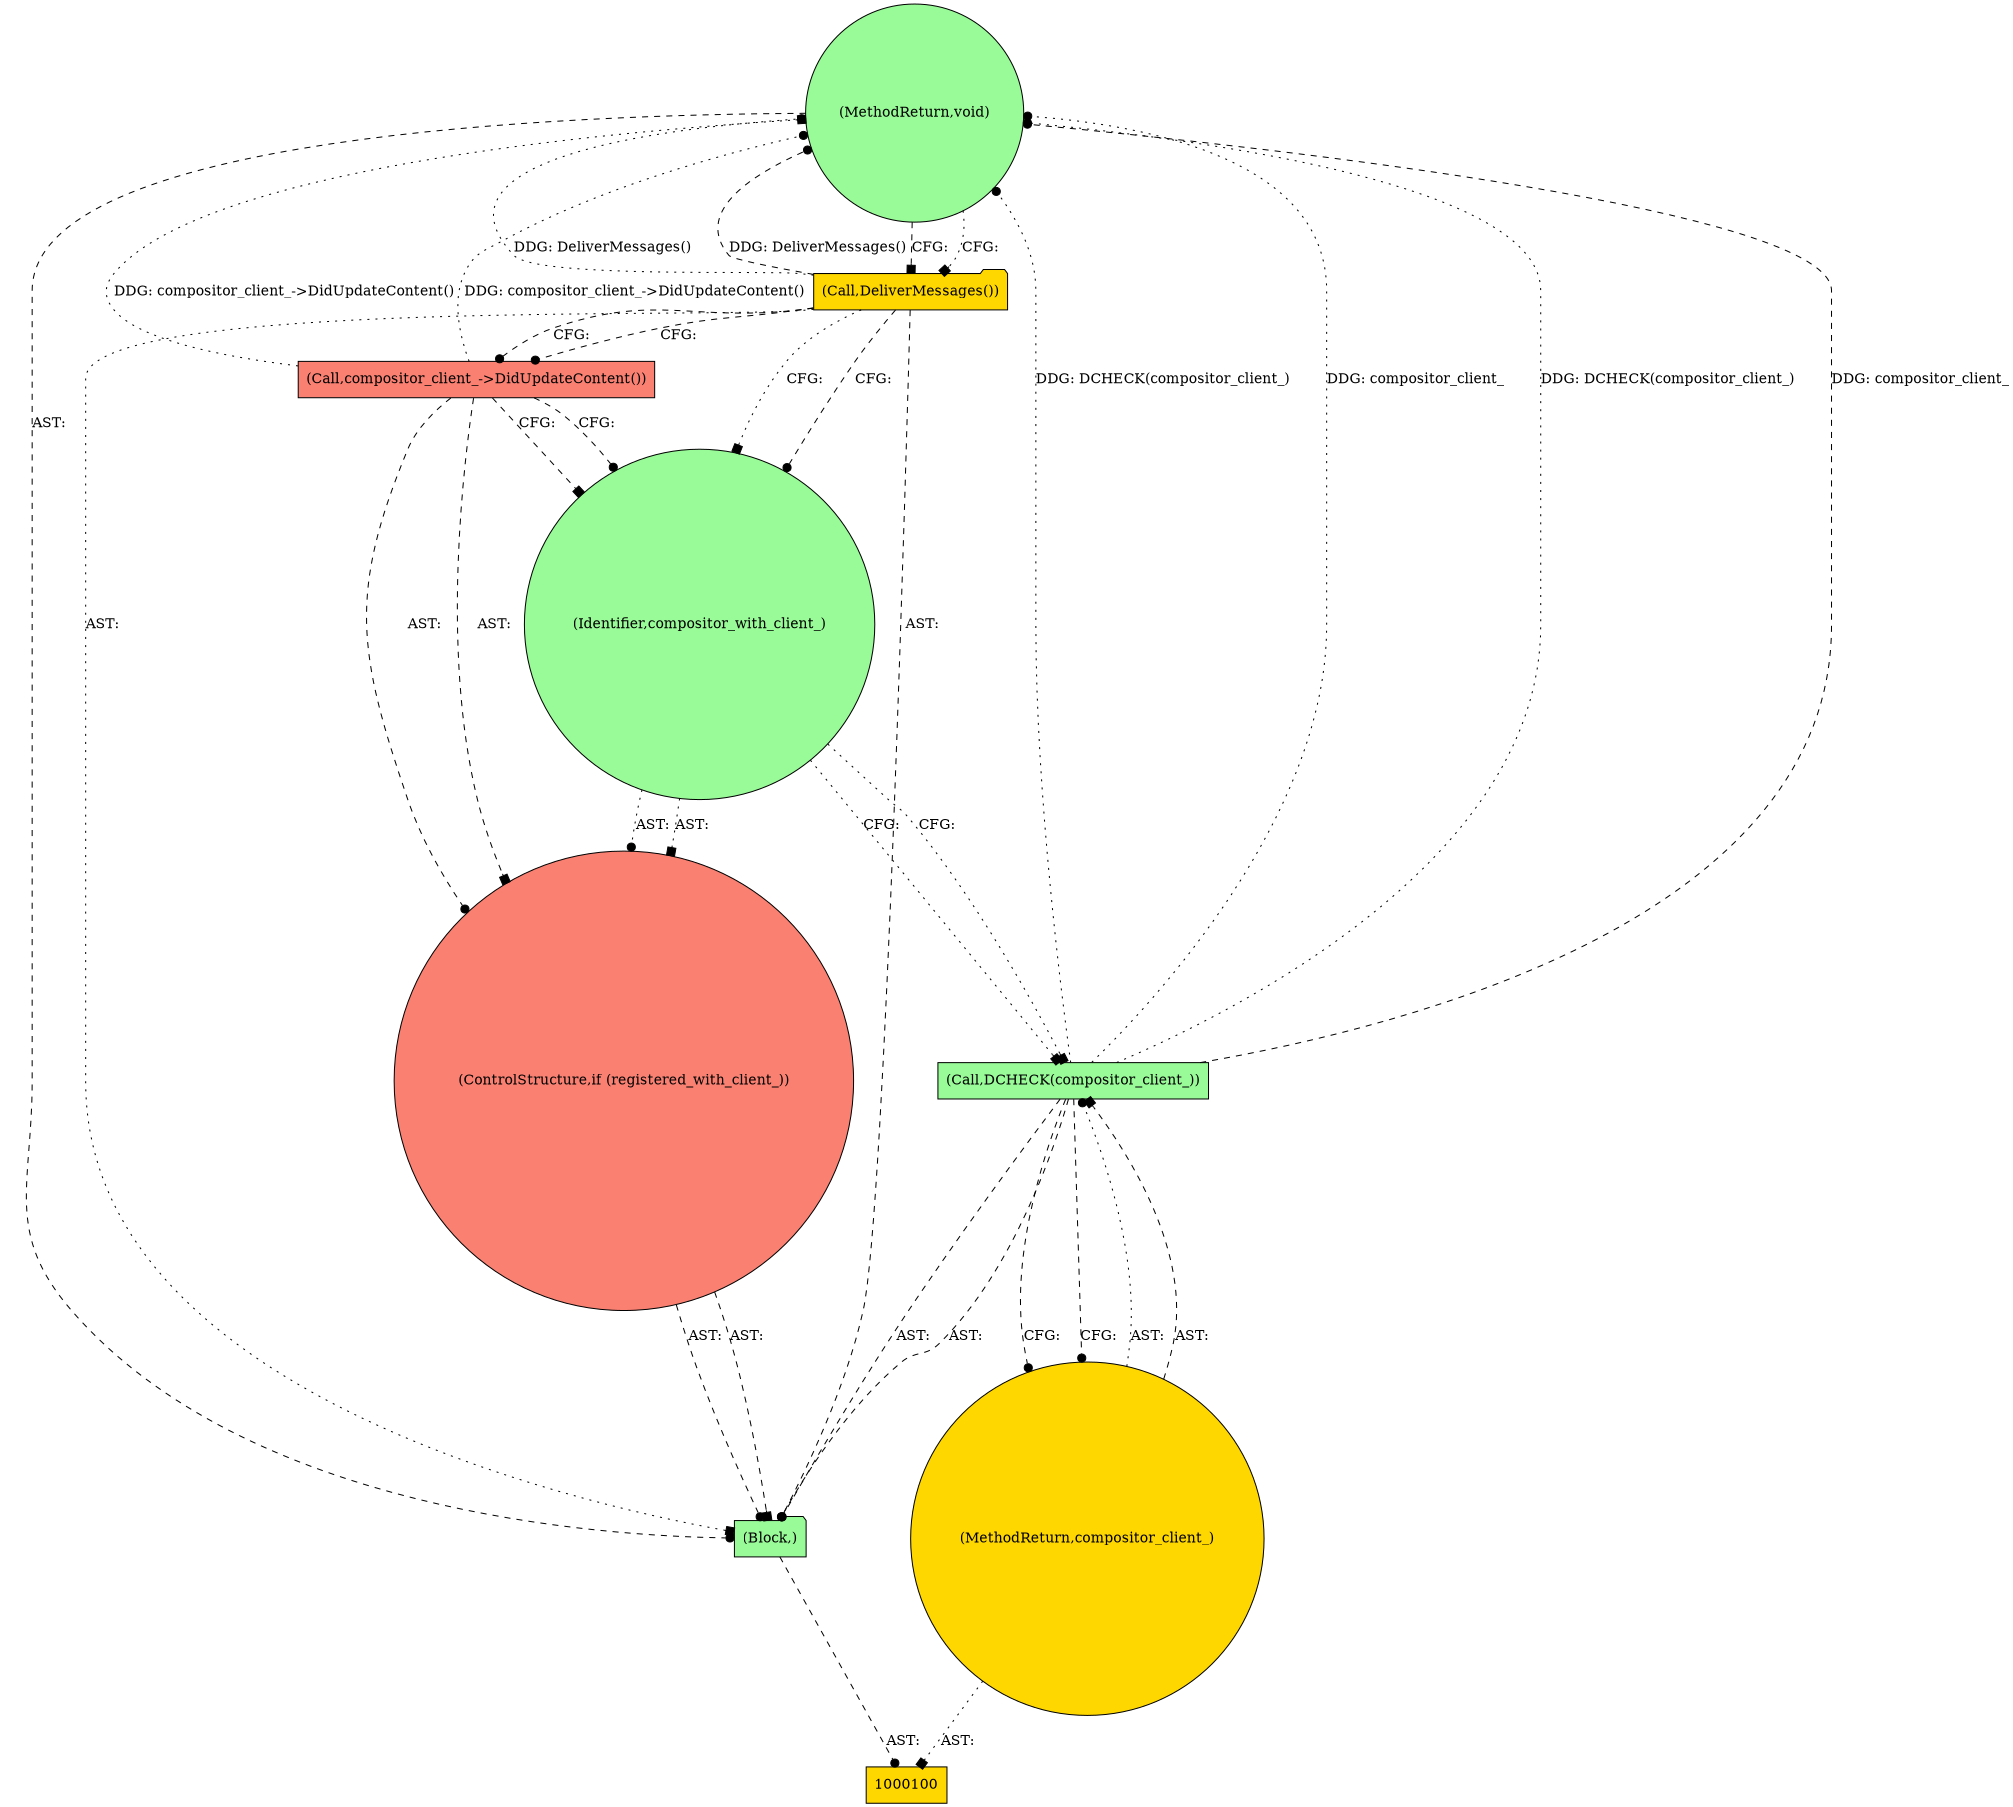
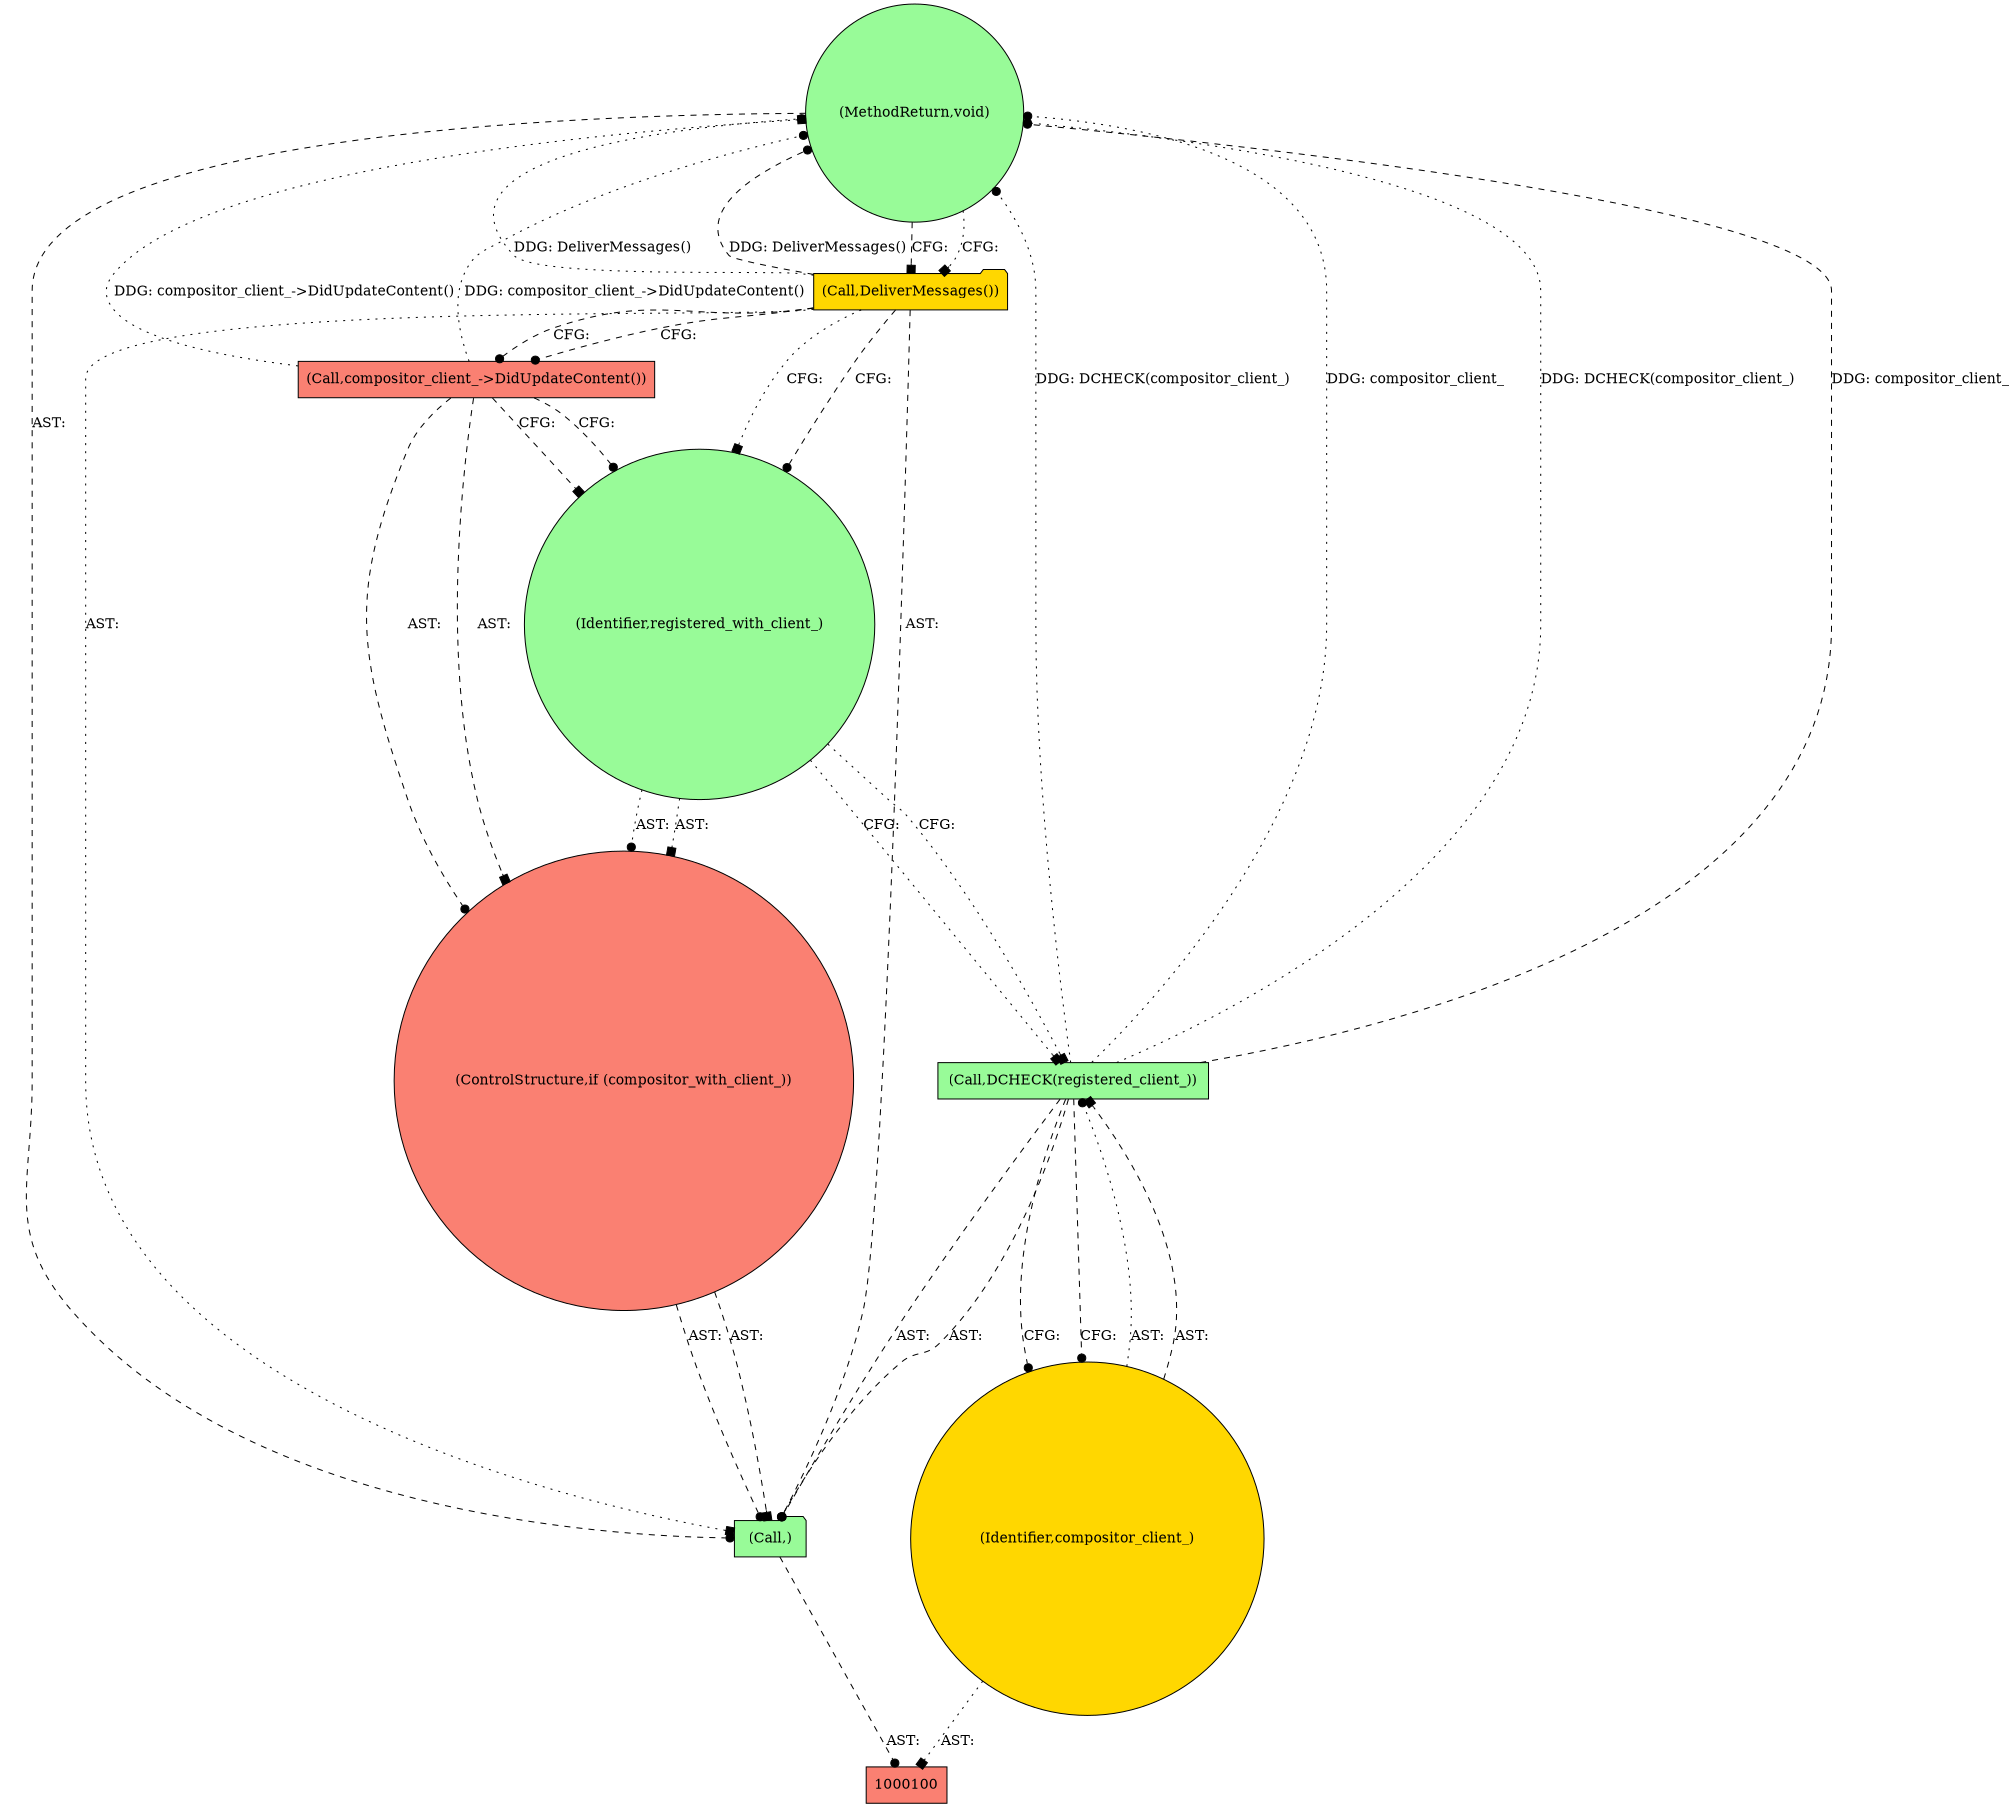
node "(Identifier,compositor_with_client_)": label "(Identifier,compositor_with_client_)" -> "(Identifier,registered_with_client_)"
node "(ControlStructure,if (registered_with_client_))": label "(ControlStructure,if (registered_with_client_))" -> "(ControlStructure,if (compositor_with_client_))"
node "(Call,DCHECK(compositor_client_))": label "(Call,DCHECK(compositor_client_))" -> "(Call,DCHECK(registered_client_))"
node "(Block,)": label "(Block,)" -> "(Call,)"
node "(MethodReturn,compositor_client_)": label "(MethodReturn,compositor_client_)" -> "(Identifier,compositor_client_)"
node "1000100": fillcolor gold -> salmon
